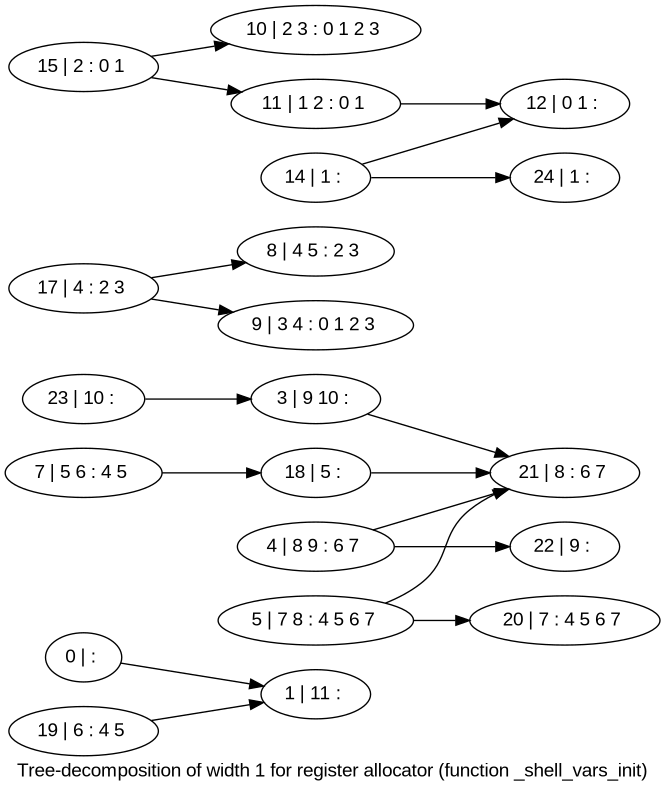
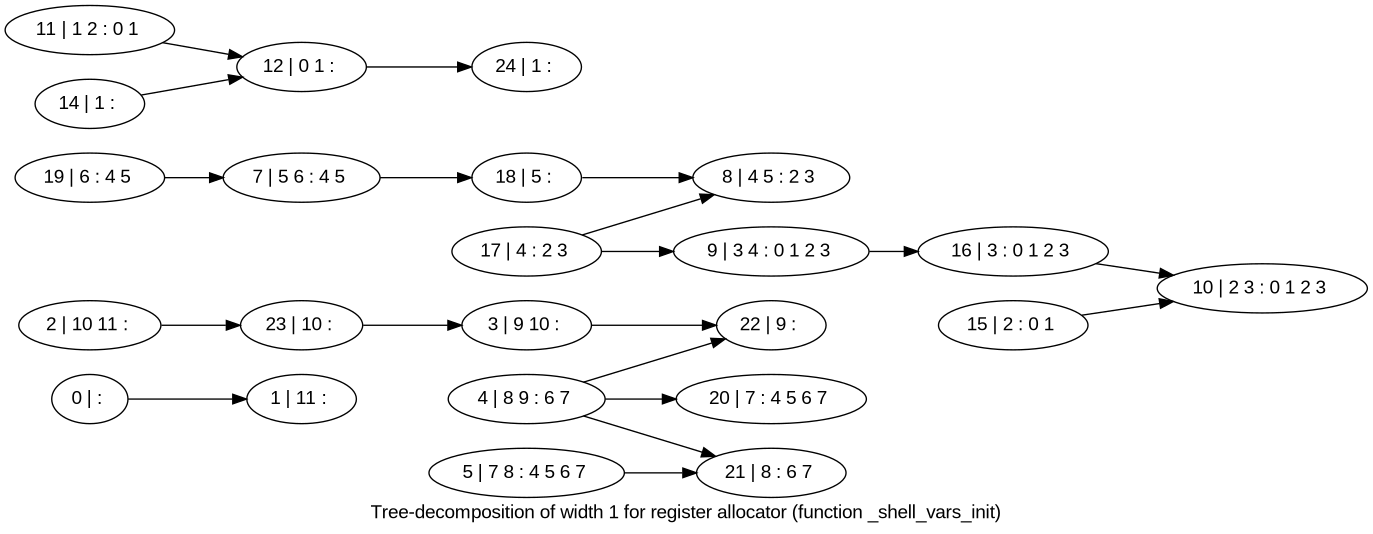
edge "15 | 2 : 0 1" -> "11 | 1 2 : 0 1": removed
edge "14 | 1 :" -> "24 | 1 :": now "12 | 0 1 :" -> "24 | 1 :"
node "16 | 3 : 0 1 2 3": added
node "2 | 10 11 :": added
edge "3 | 9 10 :" -> "21 | 8 : 6 7": now "3 | 9 10 :" -> "22 | 9 :"
edge "18 | 5 :" -> "21 | 8 : 6 7": now "18 | 5 :" -> "8 | 4 5 : 2 3"
edge "5 | 7 8 : 4 5 6 7" -> "20 | 7 : 4 5 6 7": now "4 | 8 9 : 6 7" -> "20 | 7 : 4 5 6 7"
edge "19 | 6 : 4 5" -> "1 | 11 :": now "19 | 6 : 4 5" -> "7 | 5 6 : 4 5"
